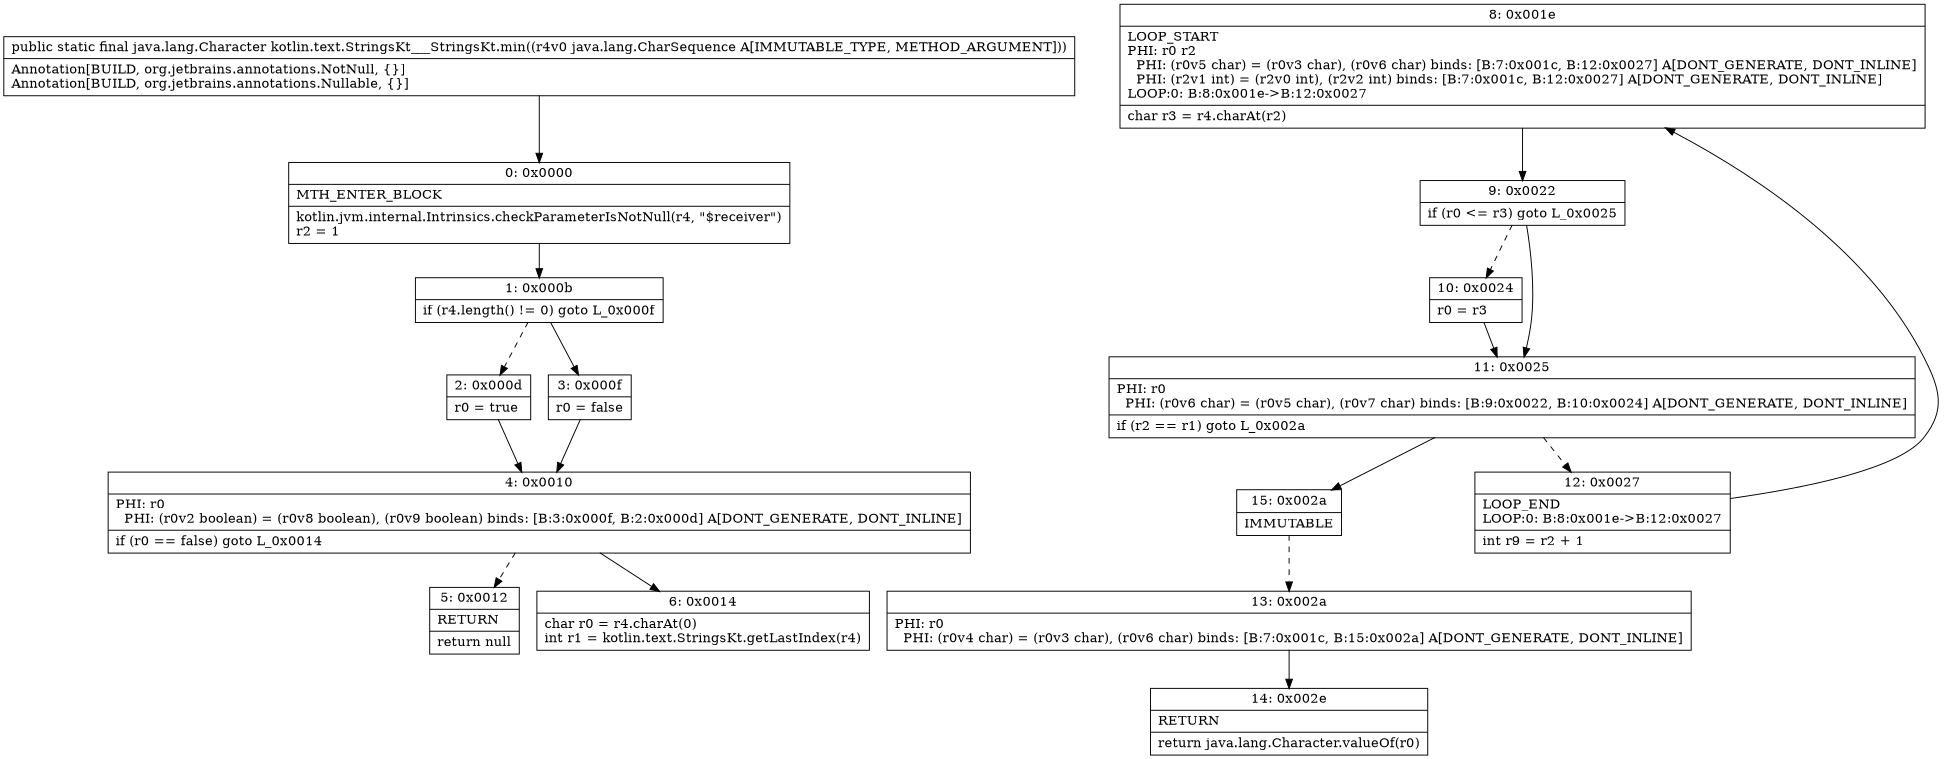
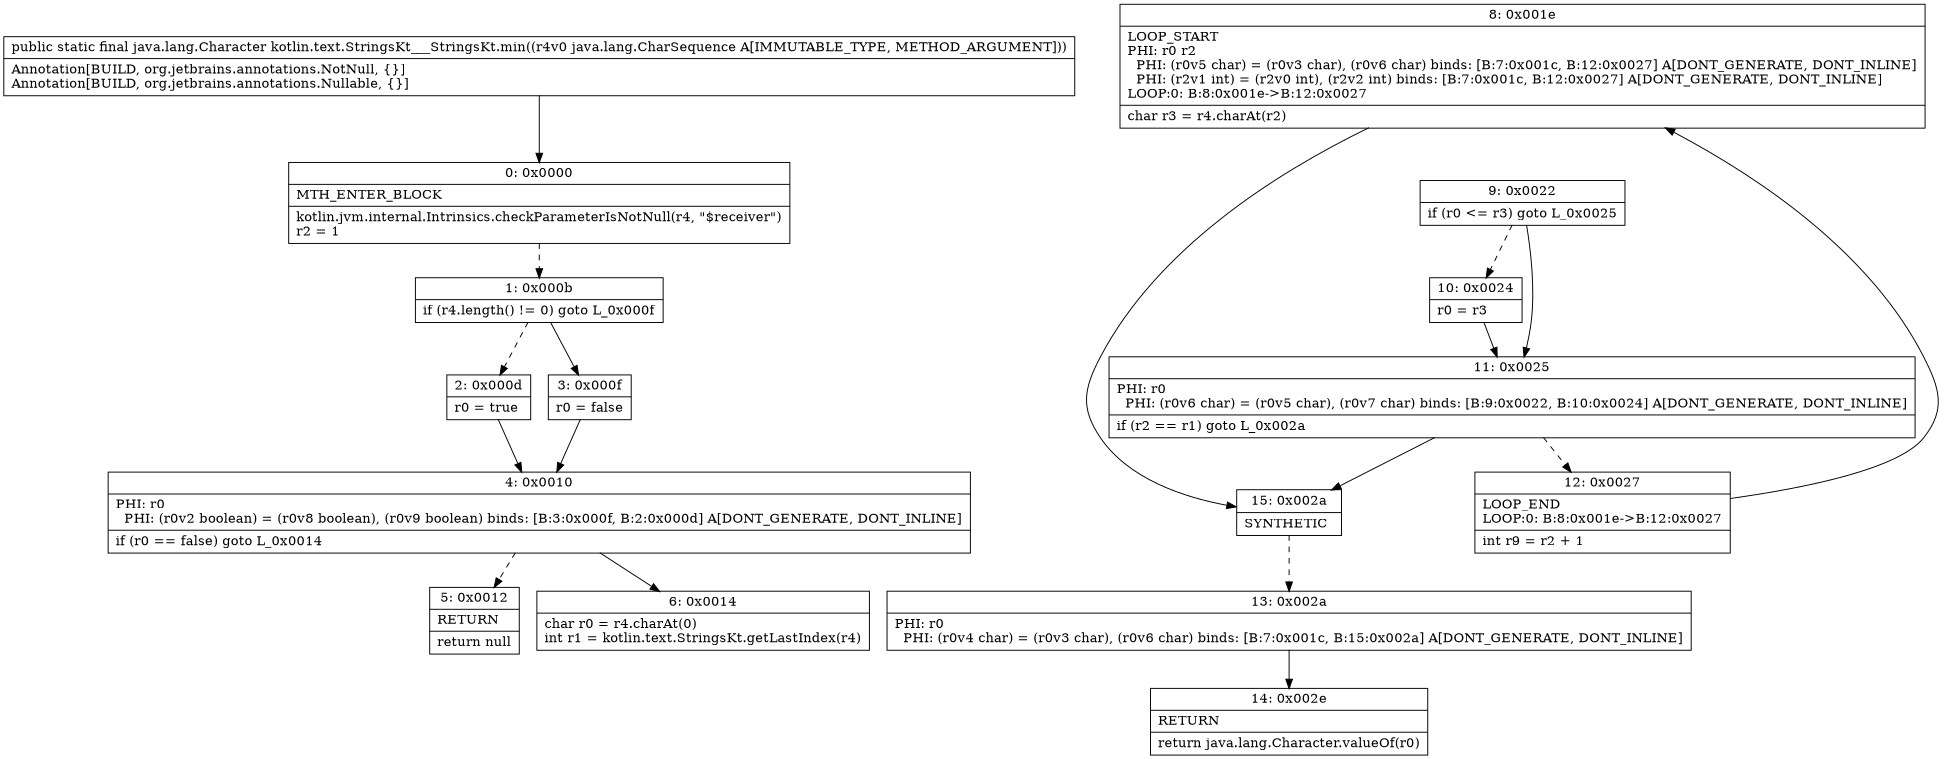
edge "8: 0x001e" -> "9: 0x0022": now "8: 0x001e" -> "15: 0x002a"
edge "0: 0x0000" -> "1: 0x000b": style solid -> dashed
node "15: 0x002a": text "IMMUTABLE" -> "SYNTHETIC"
